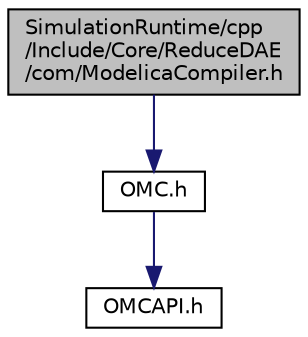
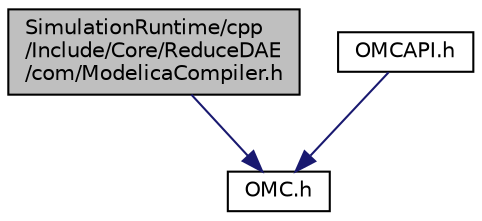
edge "OMC.h" -> "OMCAPI.h": reversed
